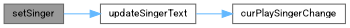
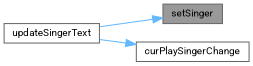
edge "setSinger" -> "updateSingerText": reversed
